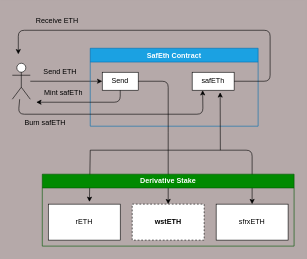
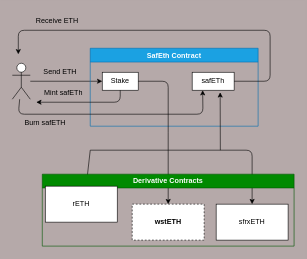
node "Send": label "Send" -> "Stake"
node "Derivative Stake": label "Derivative Stake" -> "Derivative Contracts"
node "rETH": moved (84, 222) -> (81, 204)
